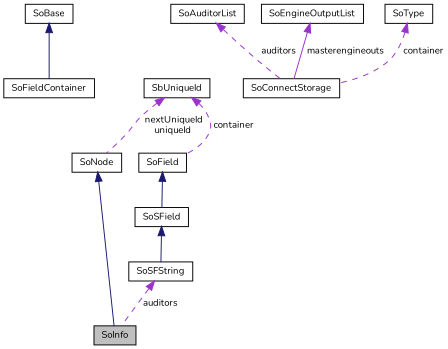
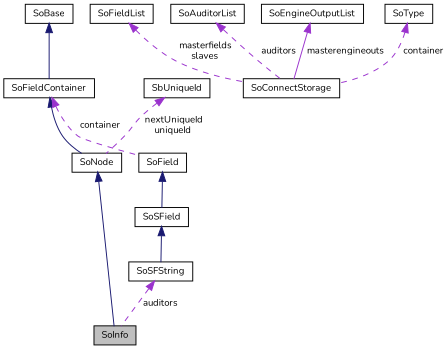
node "SoFieldList": added
edge "SoField" -> "SbUniqueId": now "SoField" -> "SoFieldContainer"
edge "SoNode" -> "SoFieldContainer": added
